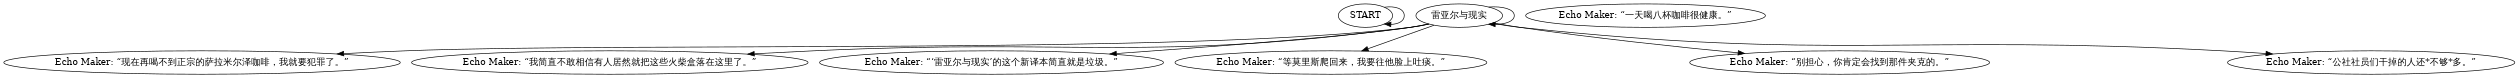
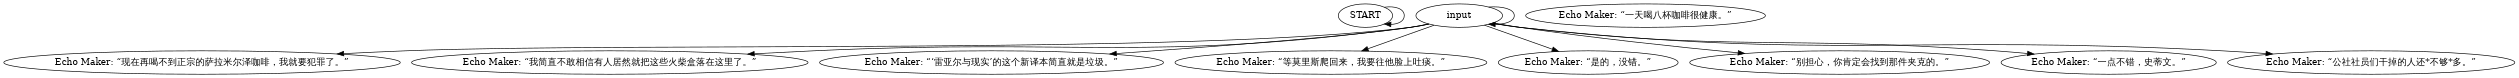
node "雷亚尔与现实": label "雷亚尔与现实" -> "input"
node "Echo Maker: “是的，没错。”": added
node "Echo Maker: “一点不错，史蒂文。”": added
